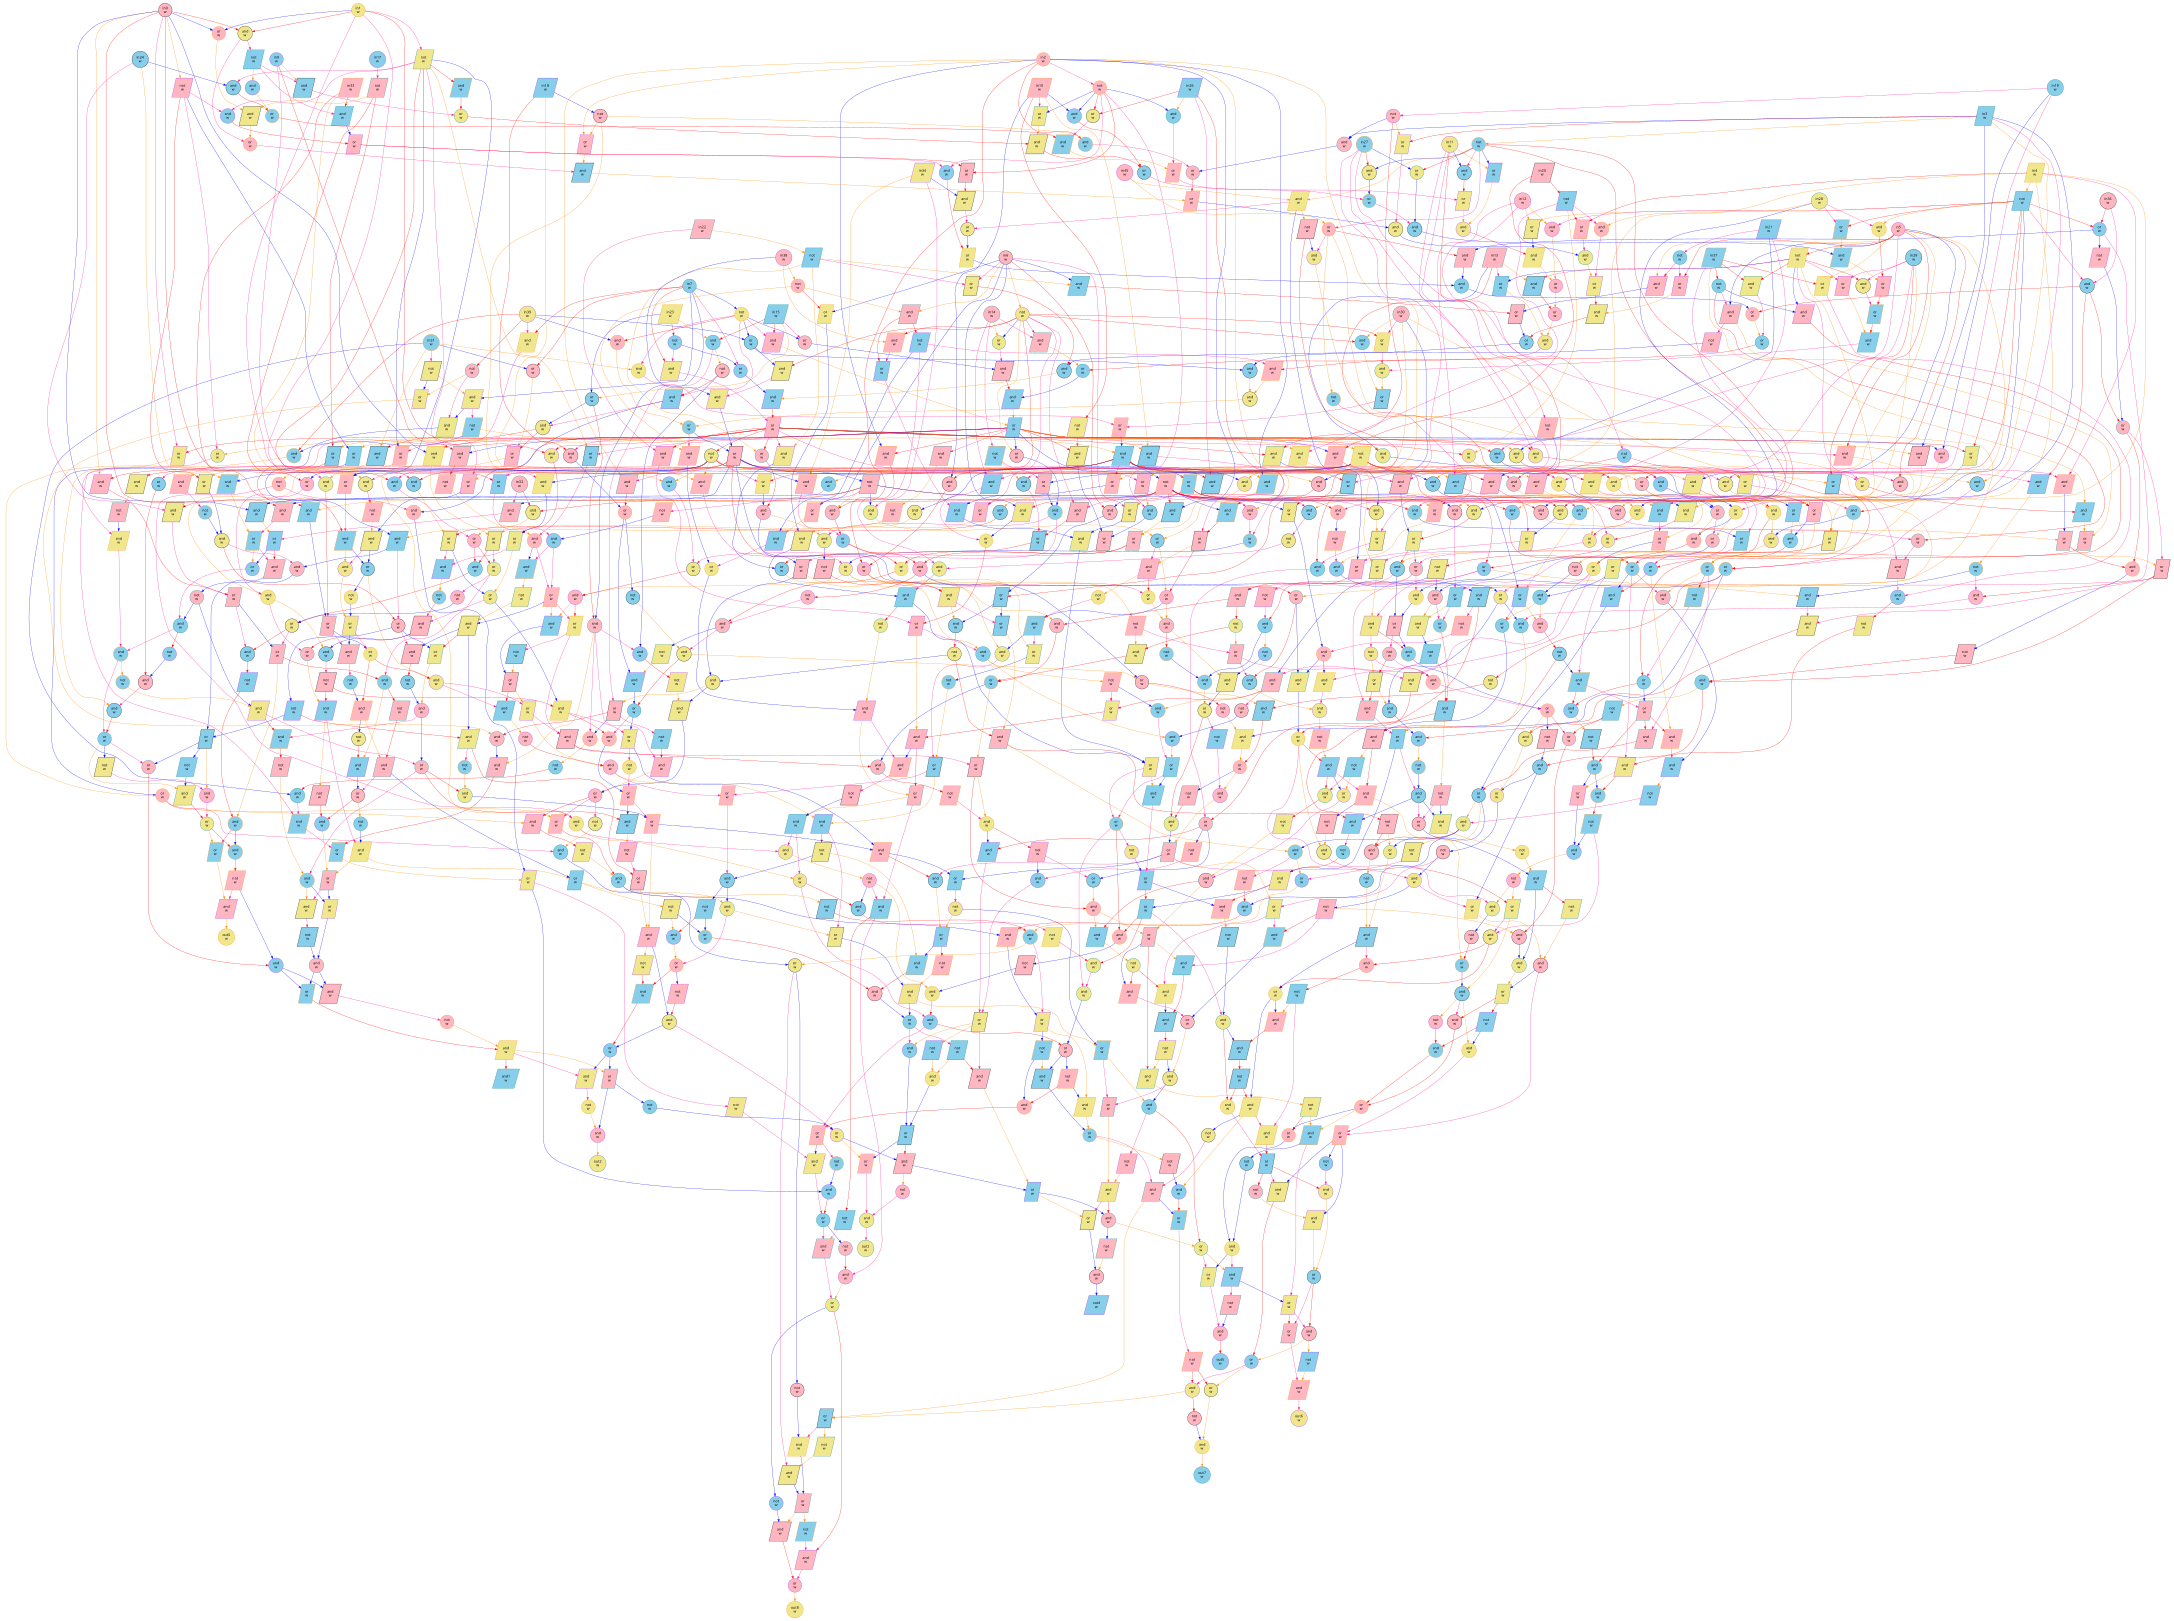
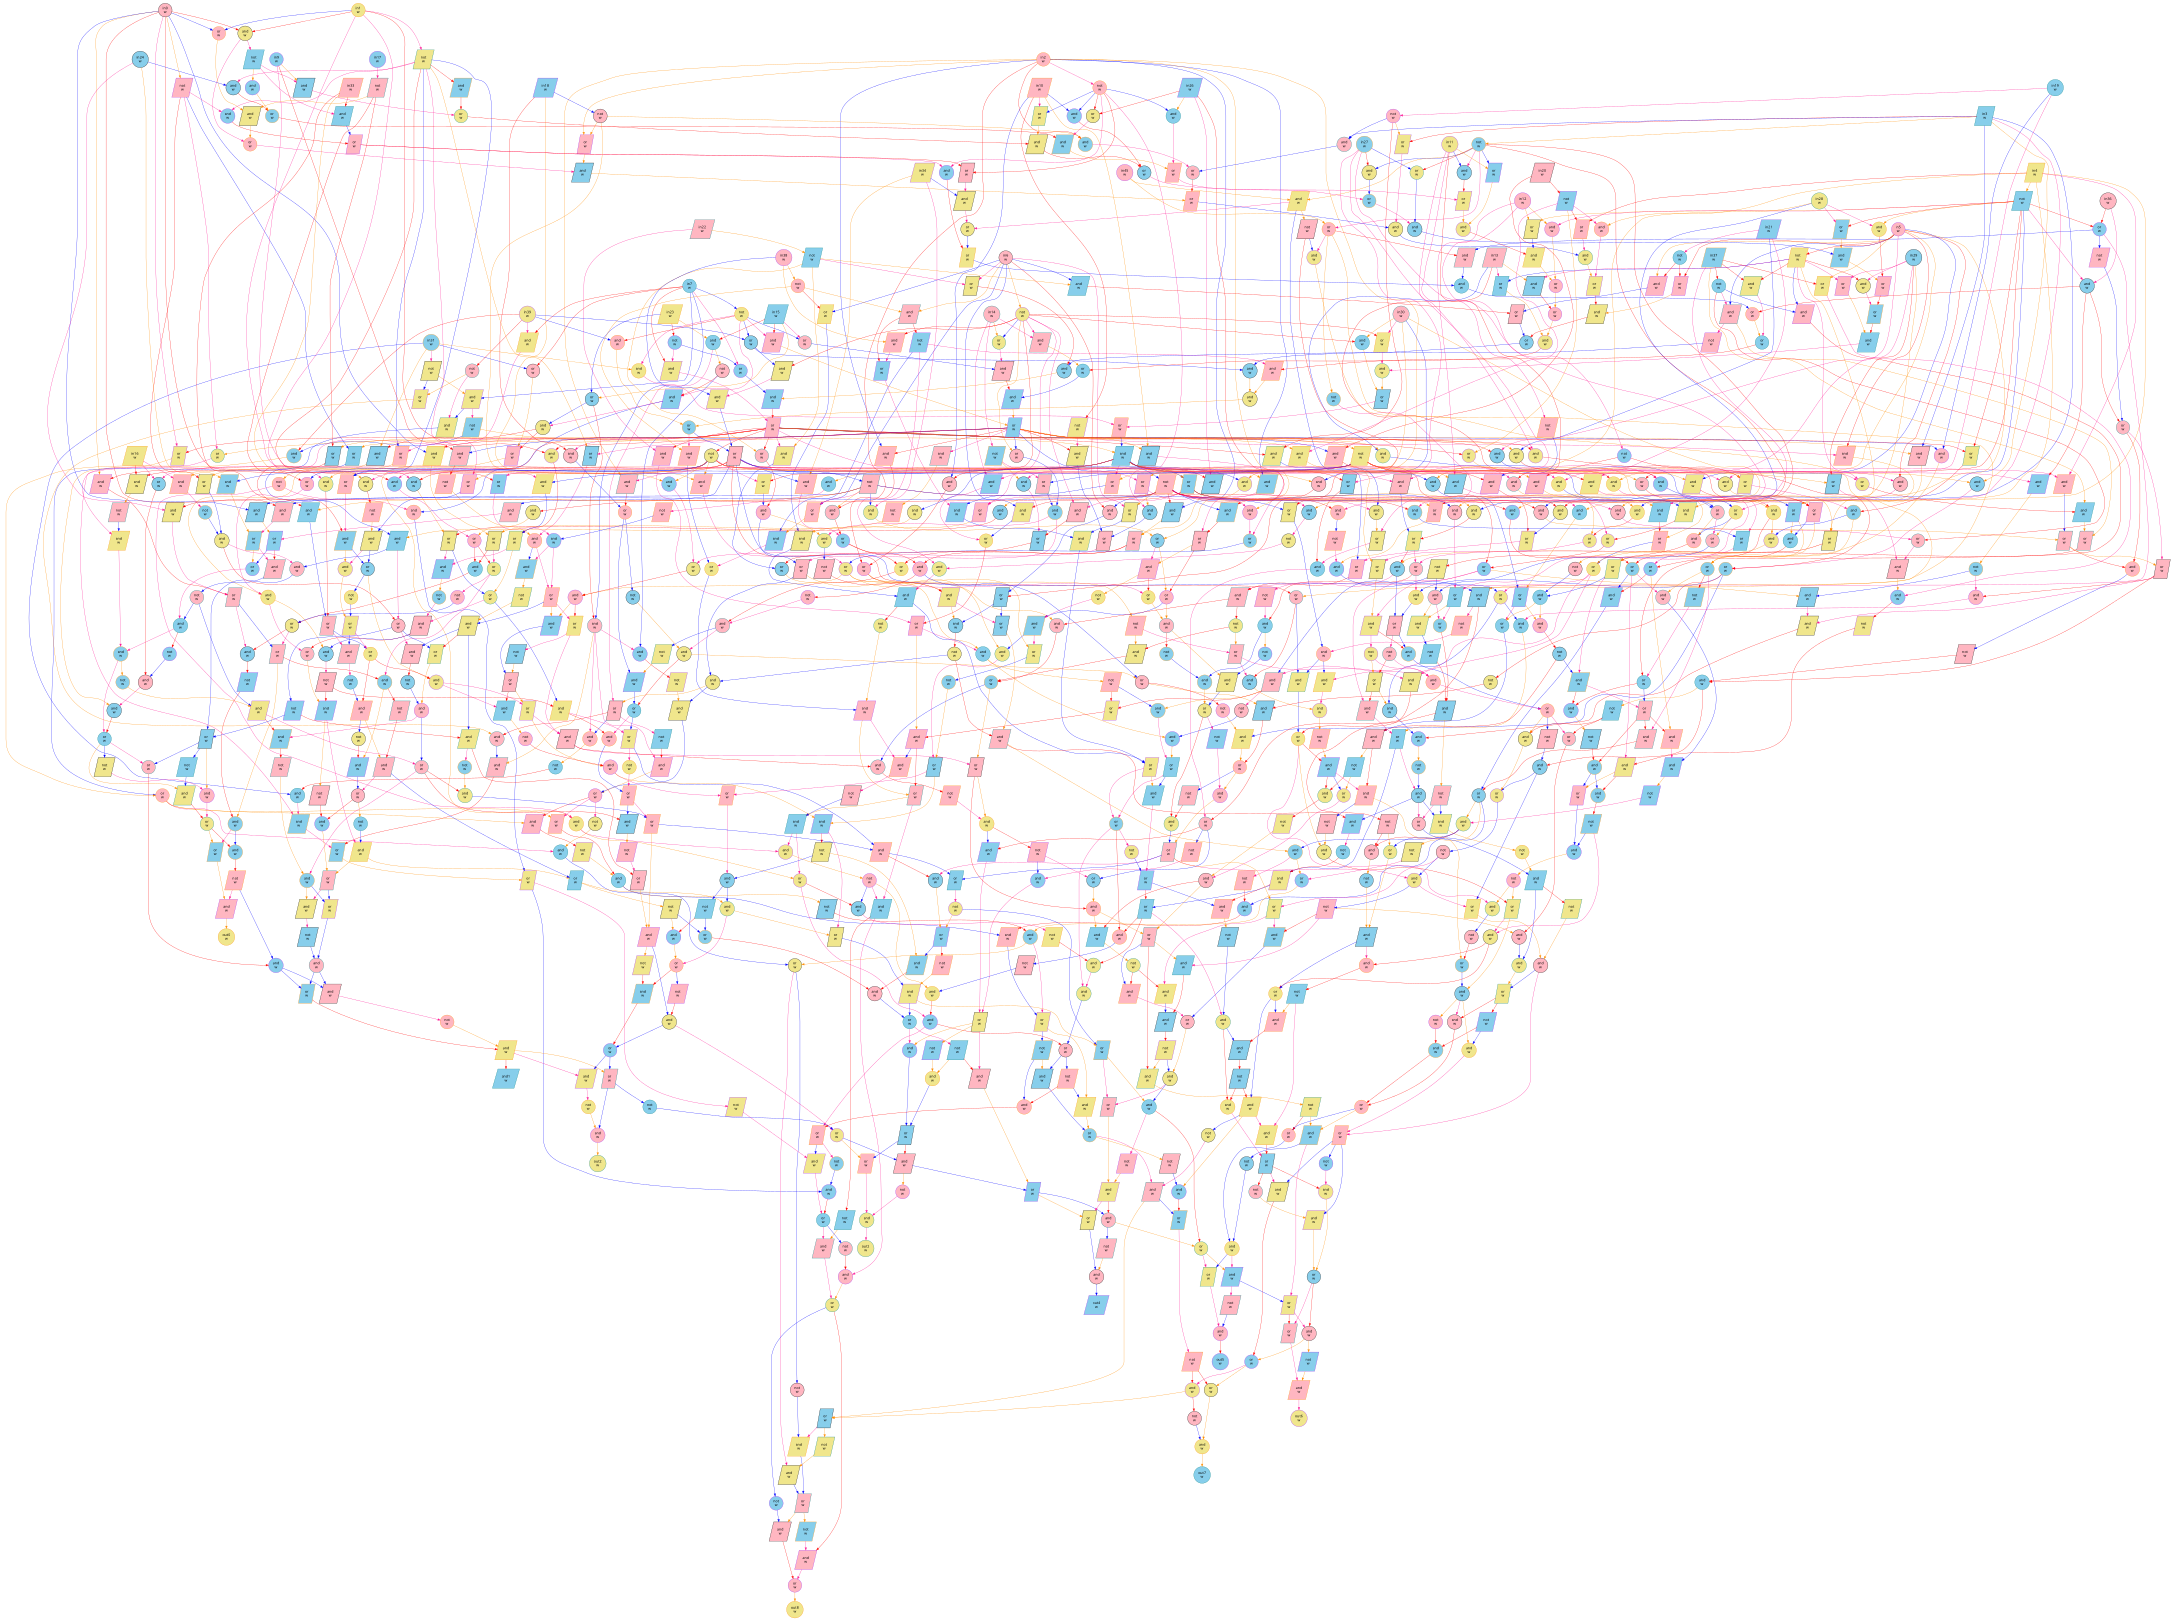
node "in16 w": added
node "in32 w": removed
